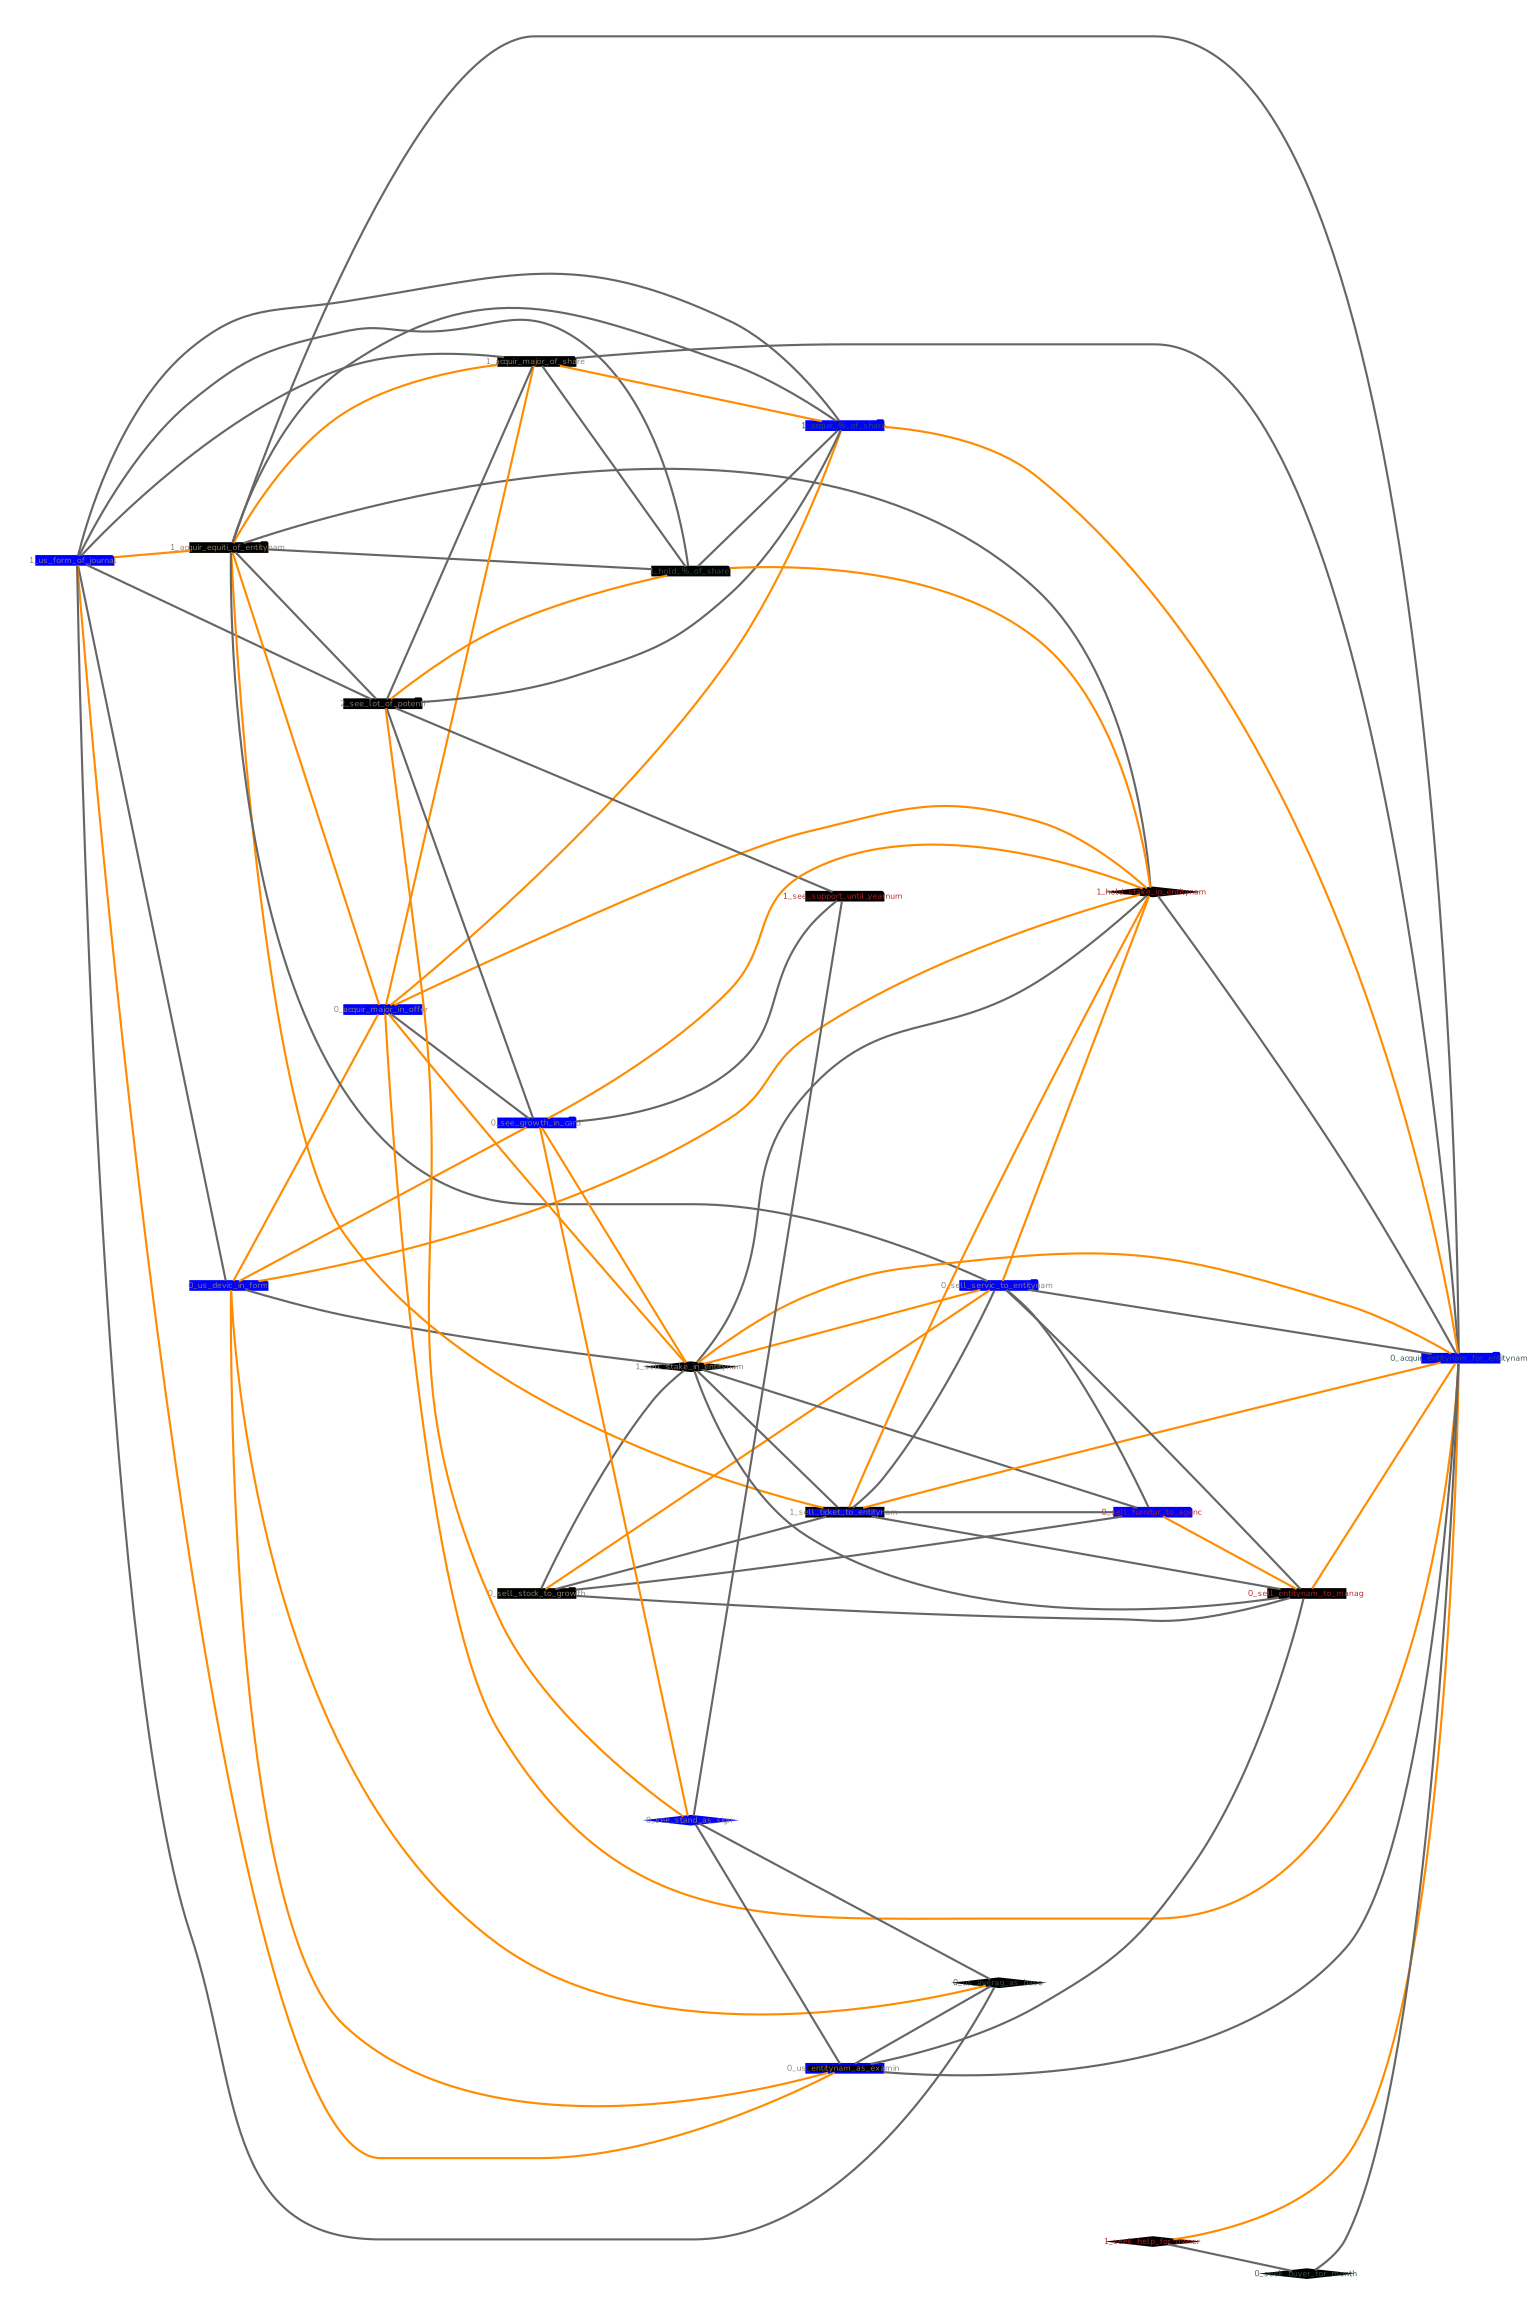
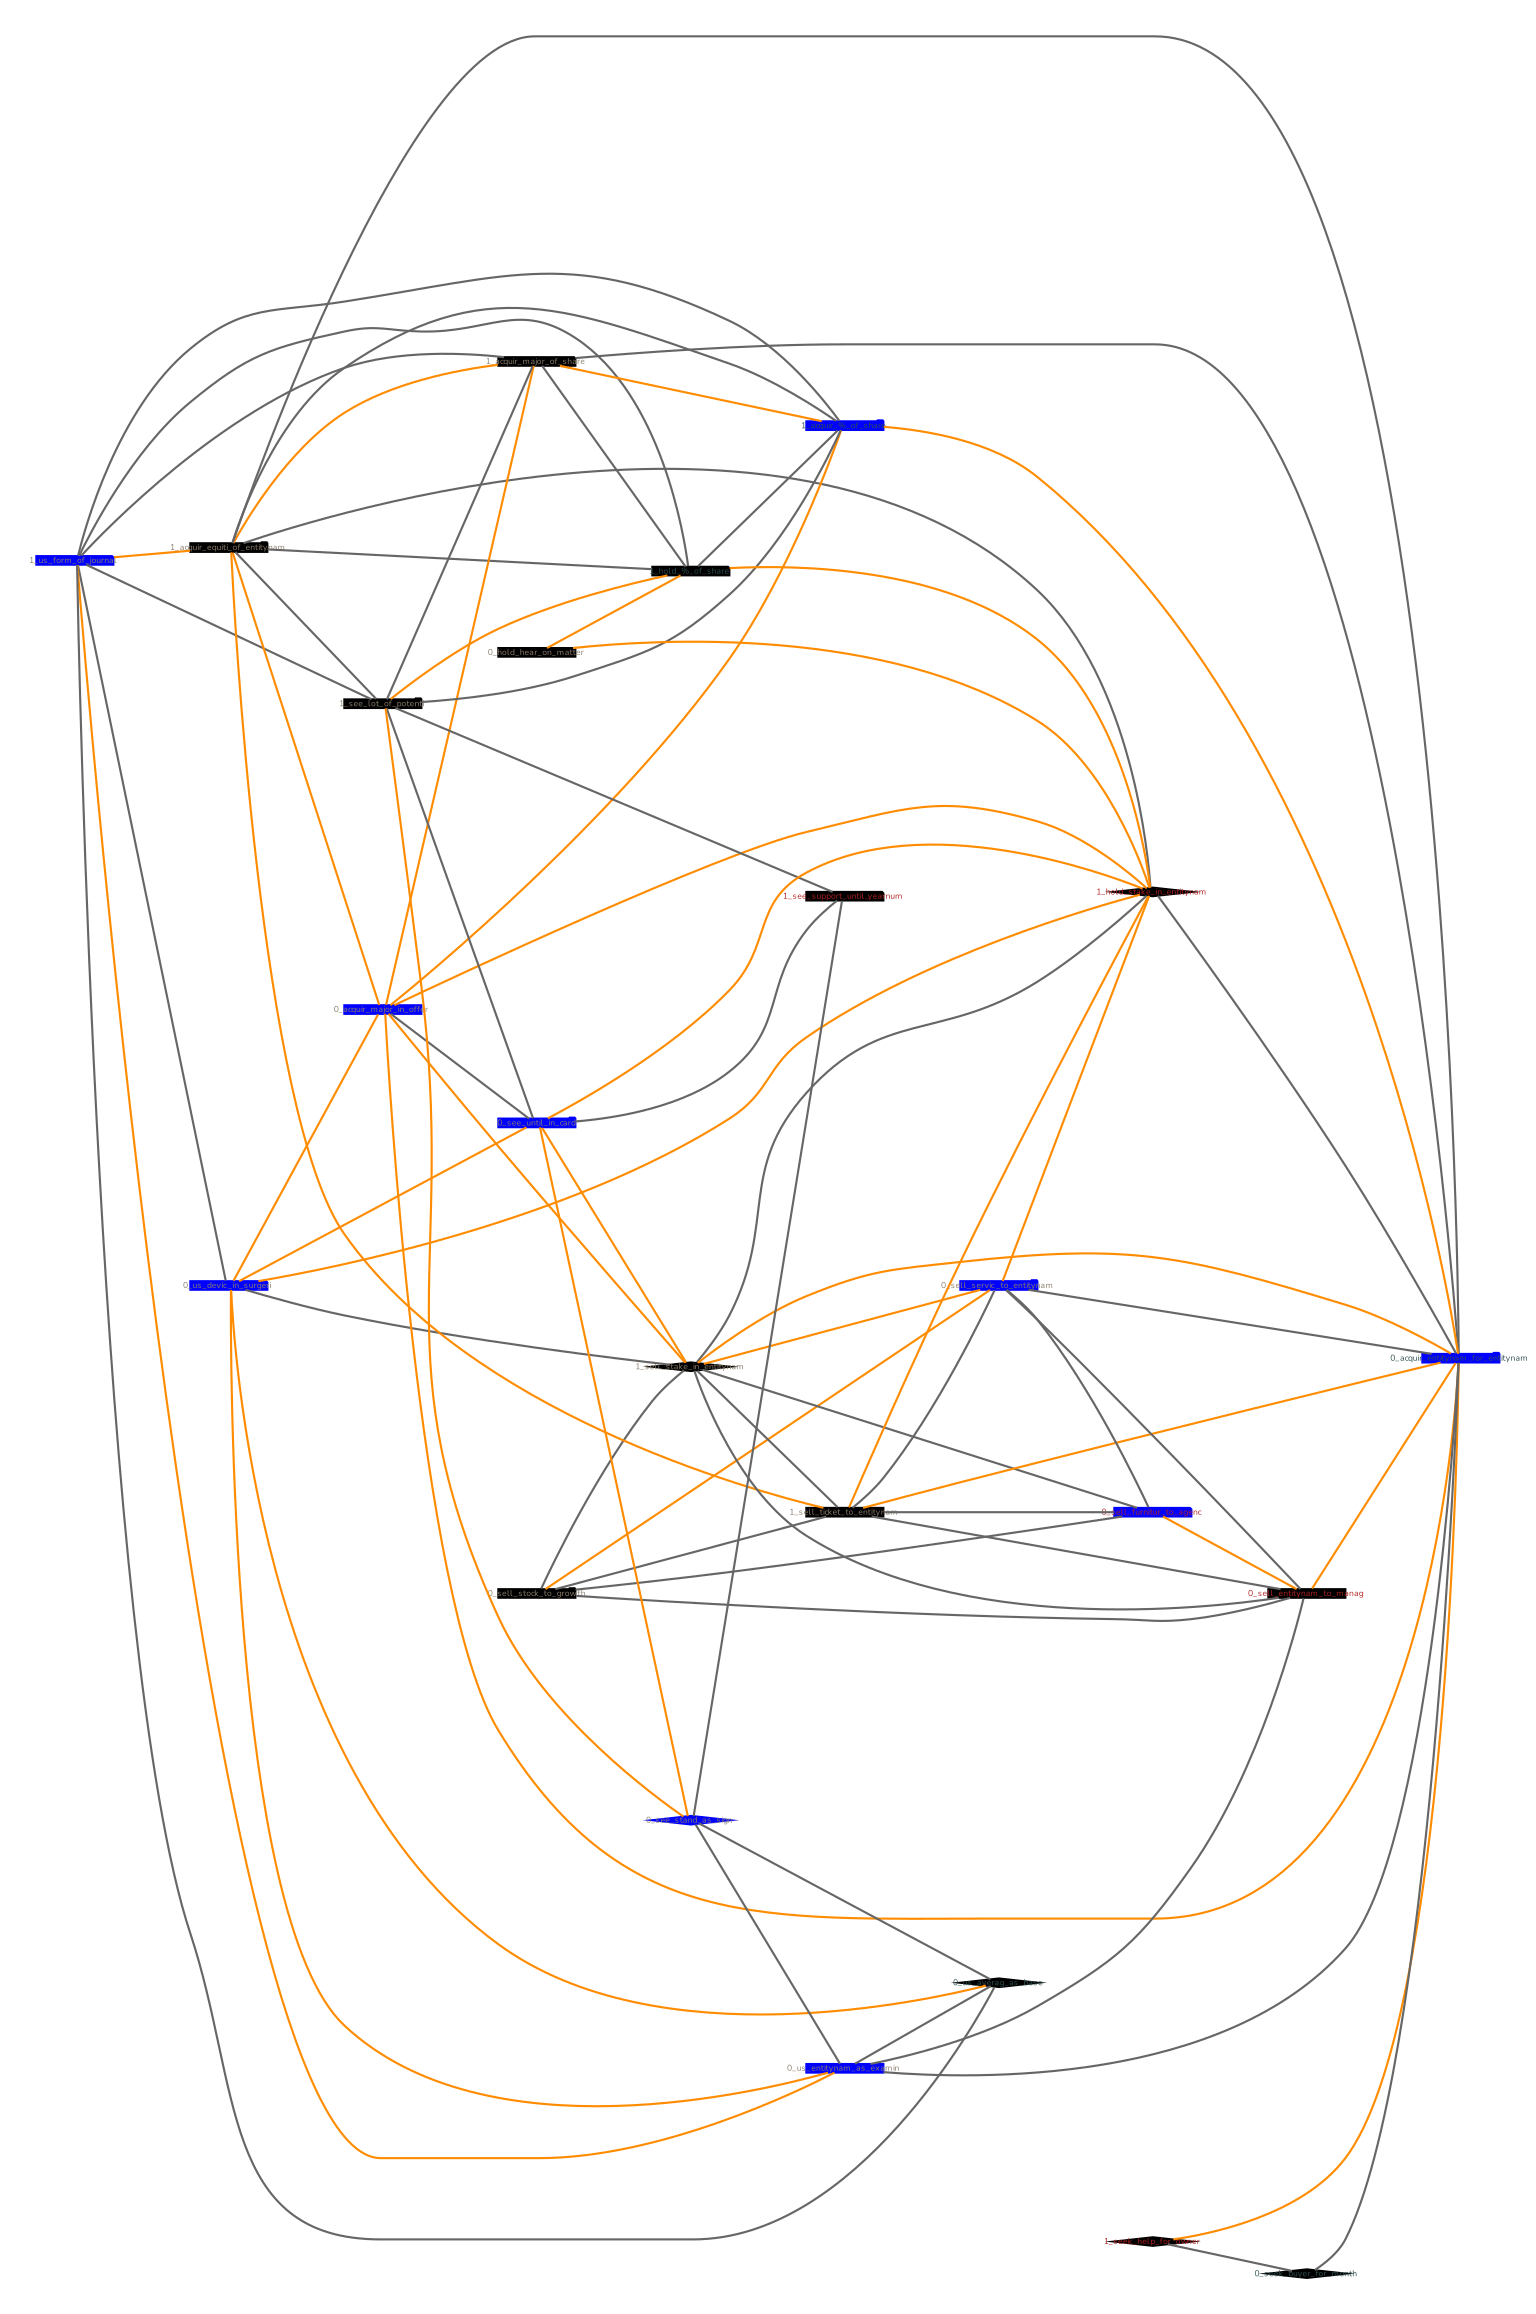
node "0_hold_hear_on_matter": added
node "2_see_lot_of_potenti": label "2_see_lot_of_potenti" -> "1_see_lot_of_potenti"
edge "1_acquir_equiti_of_entitynam" -- "0_sell_servic_to_entitynam": removed
node "0_see_growth_in_card": label "0_see_growth_in_card" -> "0_see_until_in_card"
node "0_us_devic_in_form": label "0_us_devic_in_form" -> "0_us_devic_in_surgeri"
node "1_sell_ticket_to_entitynam": fillcolor blue -> black
node "0_us_entitynam_as_examin": fillcolor black -> blue
